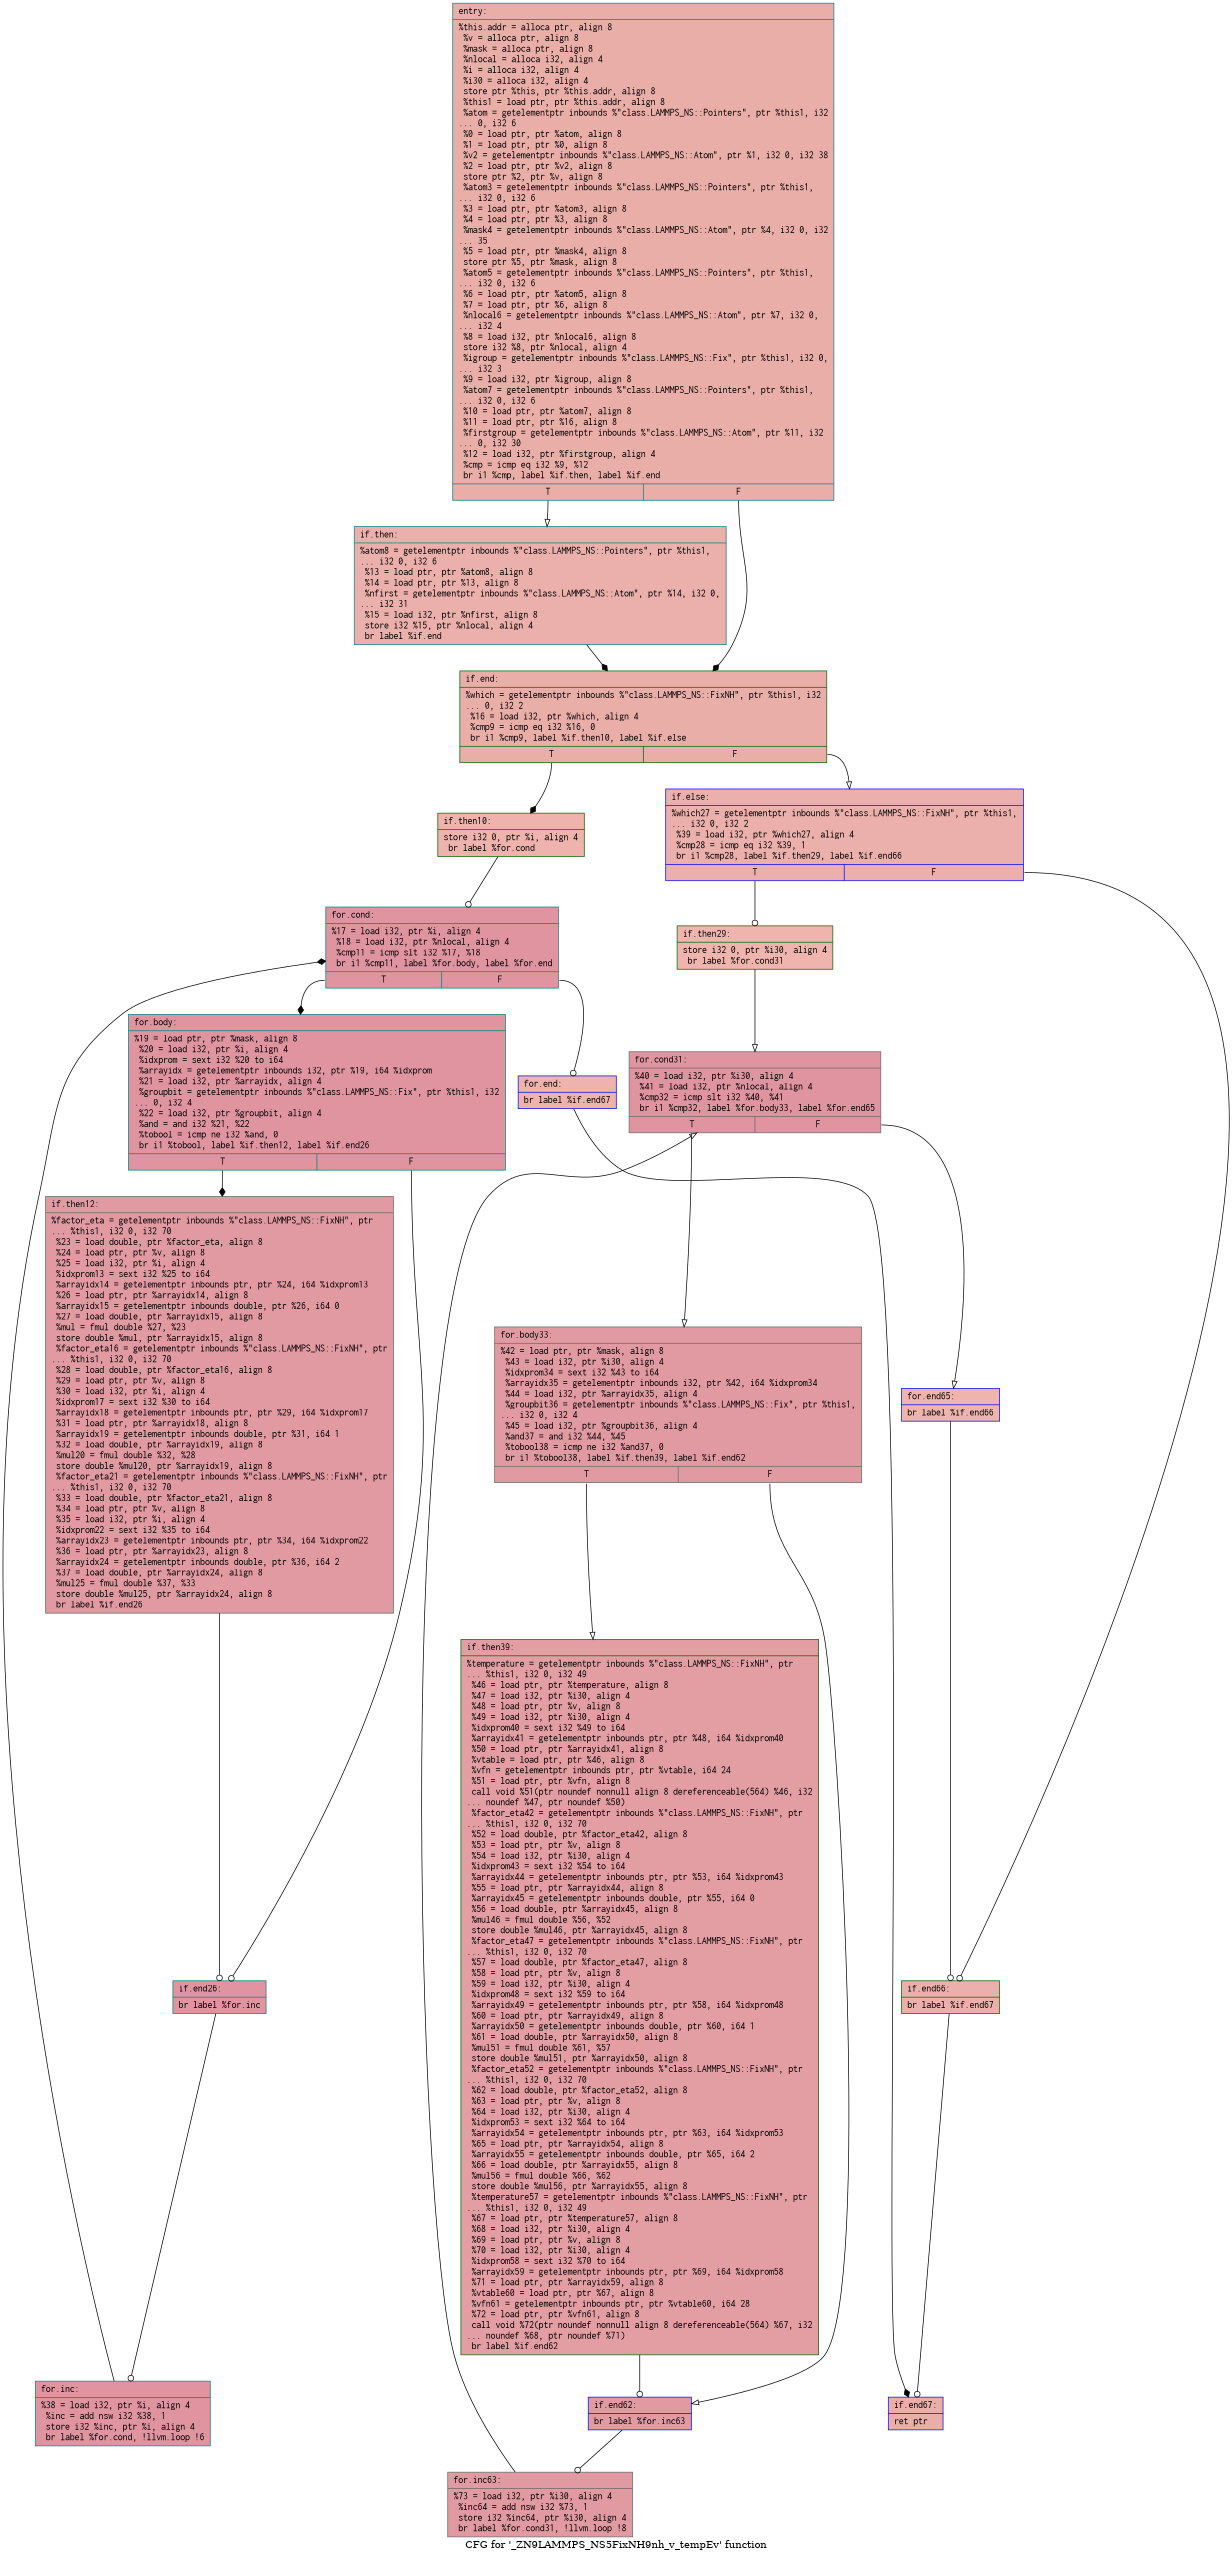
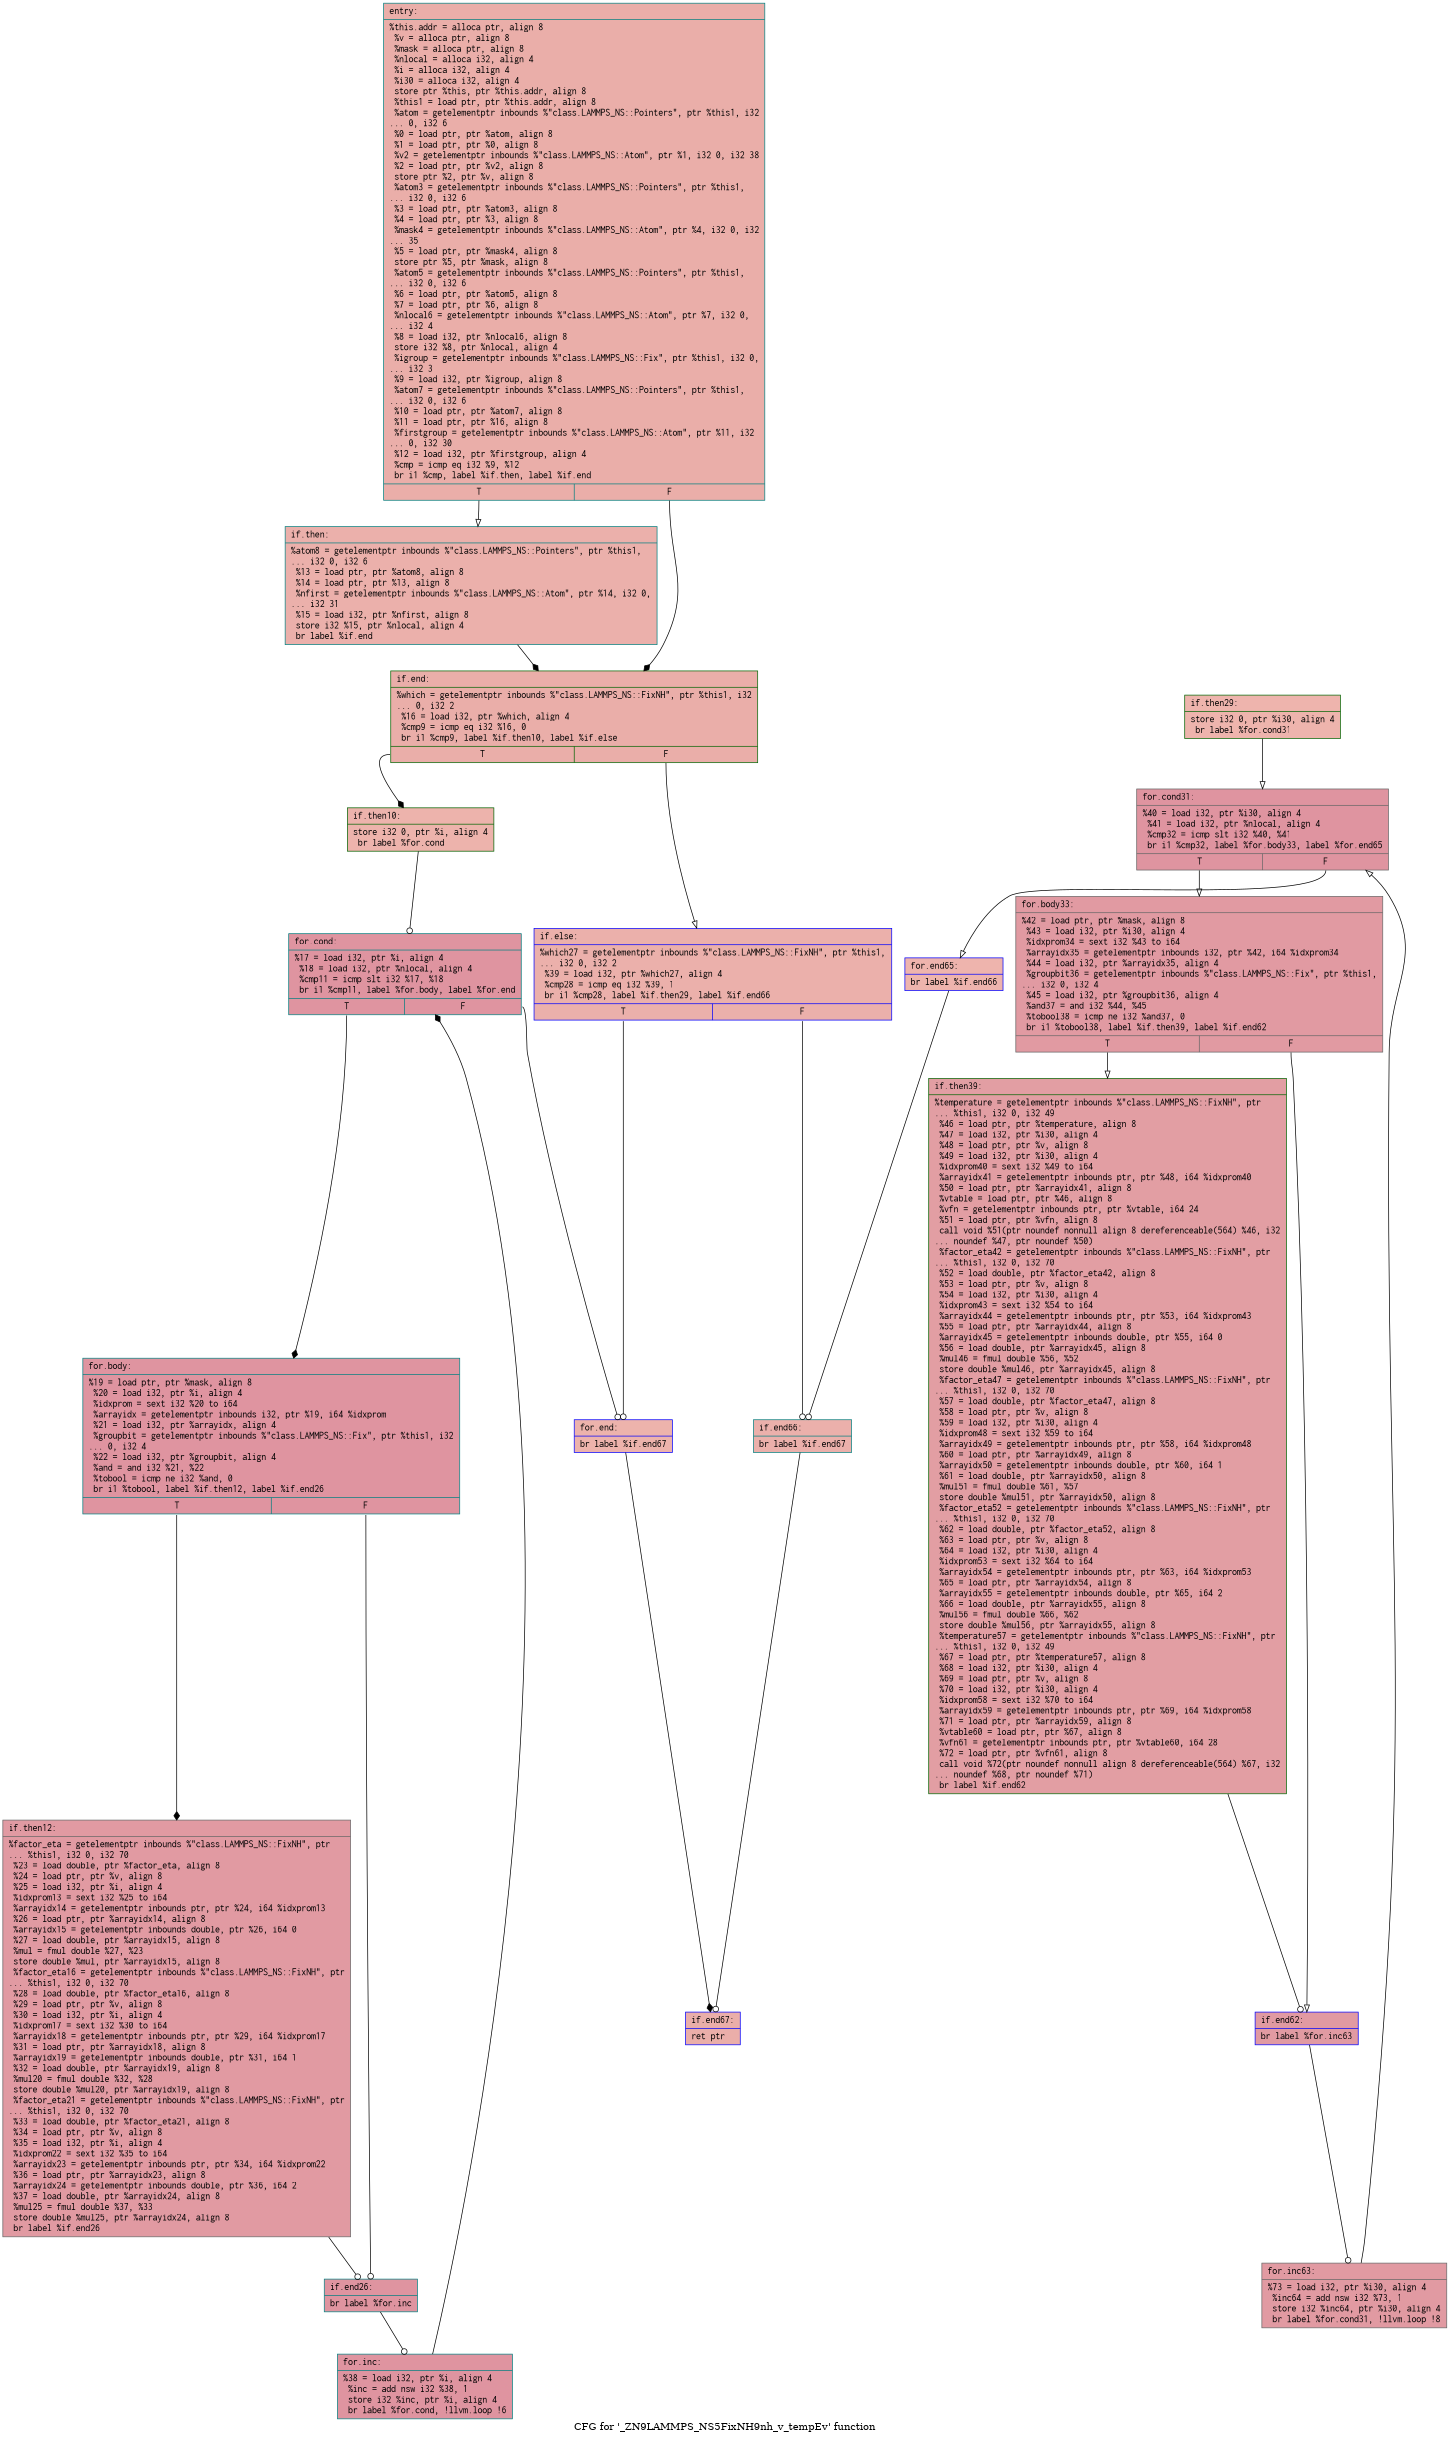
edge "if.else:" -> "if.then29:": now "if.else:" -> "for.end:"
node "if.end66:": color darkgreen -> teal
